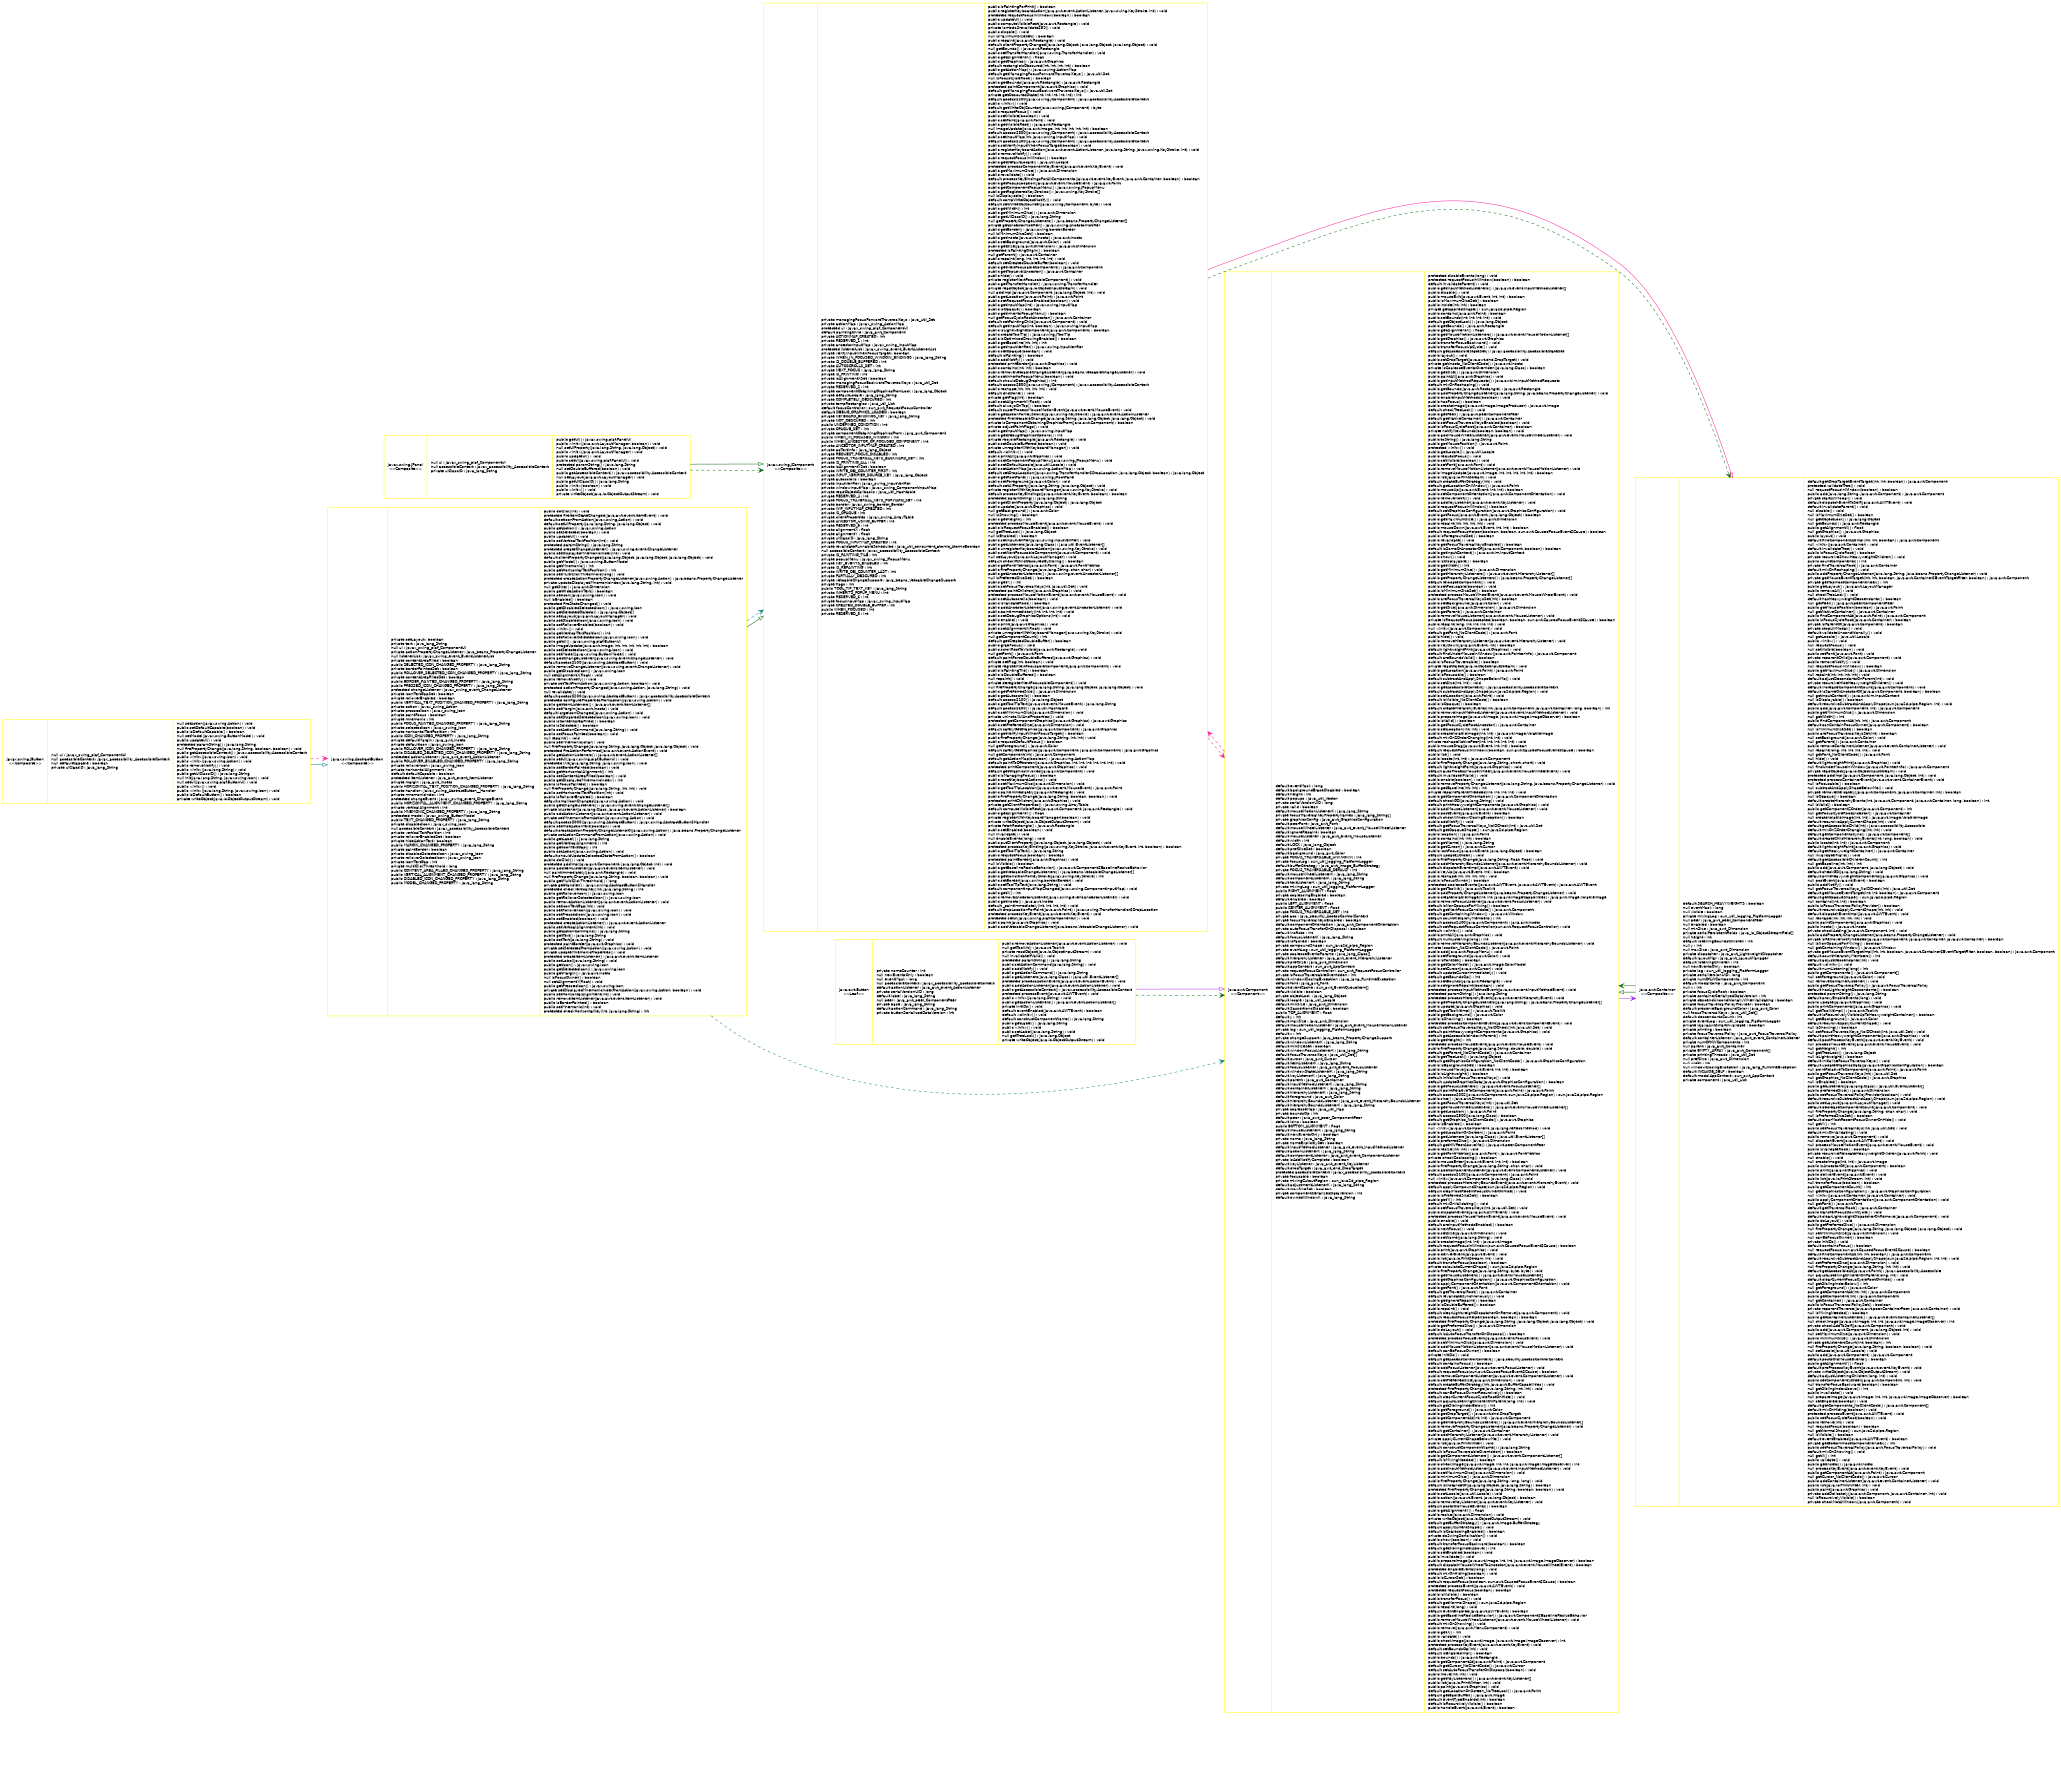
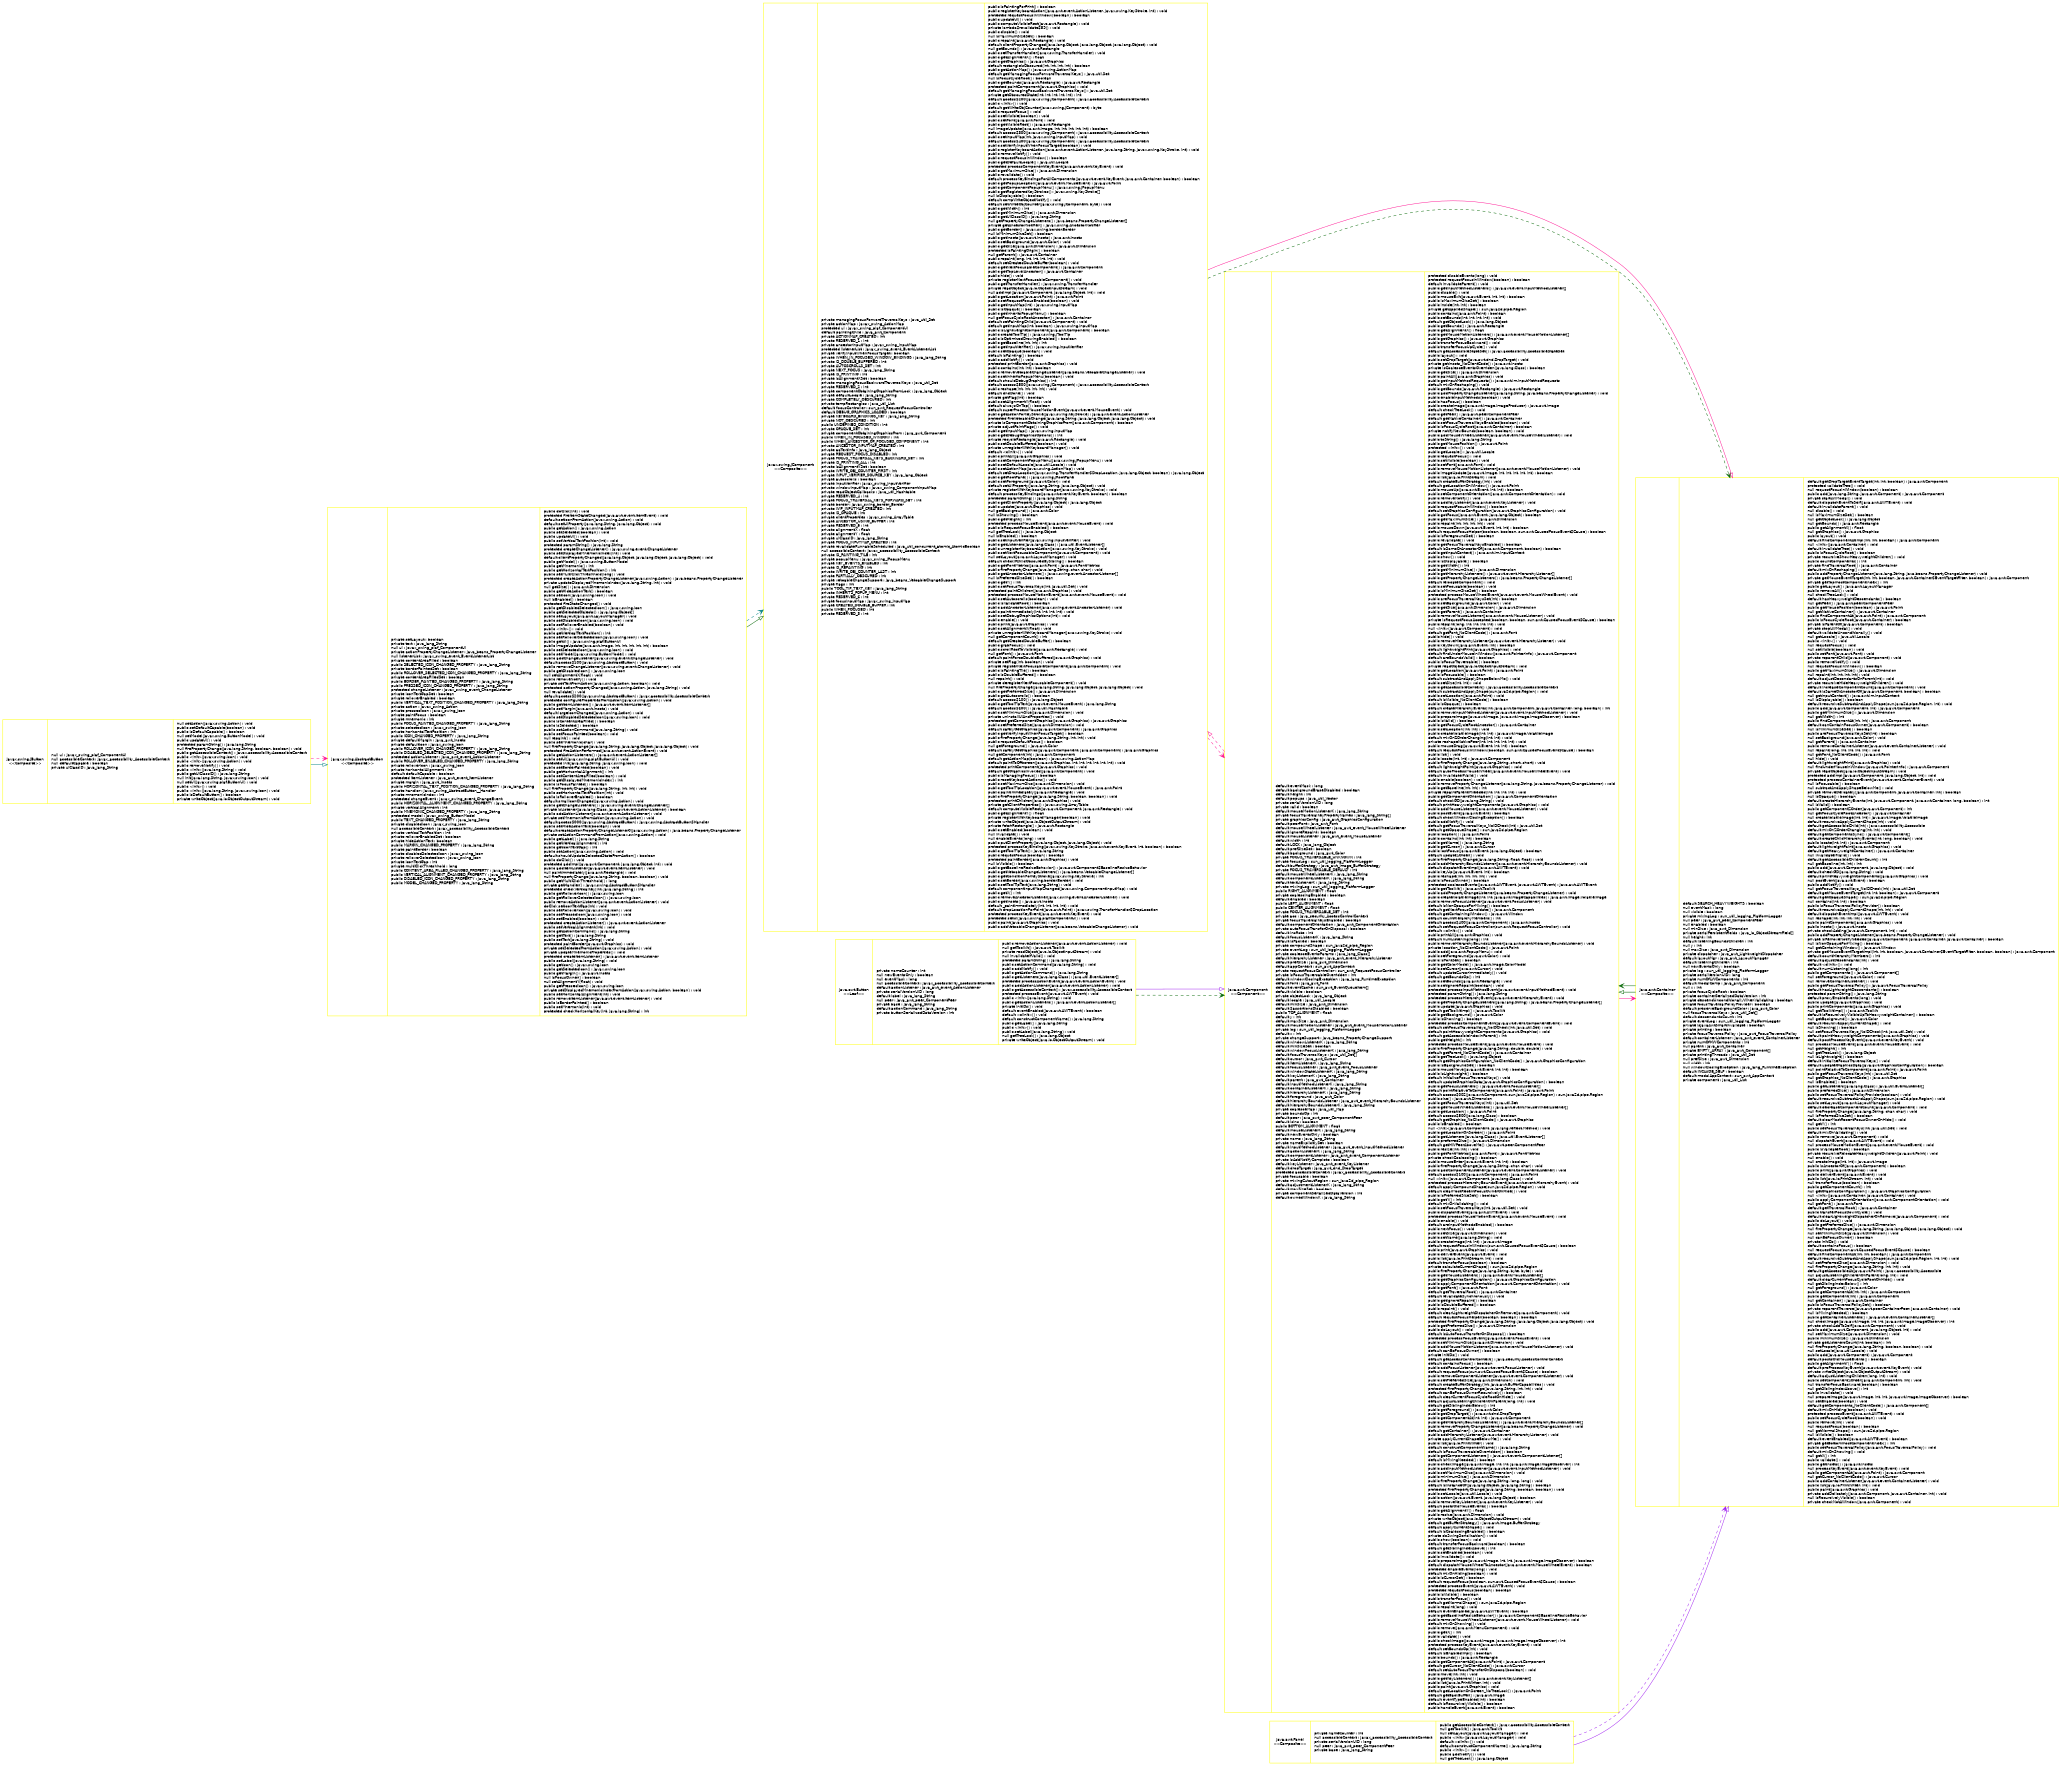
node "javax.swing.JPanel": removed
edge "java.awt.Component" -> "javax.swing.JComponent": arrowhead vee -> empty
node "javax.swing.AbstractButton": text "public setIconTextGap(int) : void" -> "doClick setIconTextGap(int) : void"
edge "java.awt.Component" -> "java.awt.Container": color purple -> deeppink
edge "javax.swing.AbstractButton" -> "java.awt.Component": removed
node "java.awt.Panel": added
